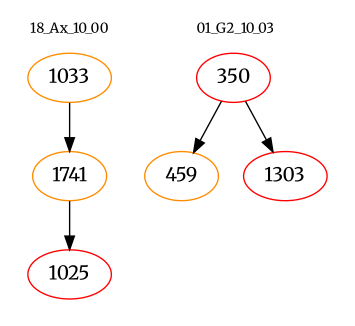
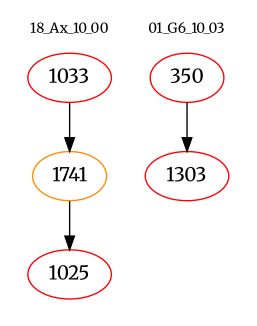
cluster "01_G2_10_03": label "01_G2_10_03" -> "01_G6_10_03"
node "1033": color darkorange -> red
node "459": removed
